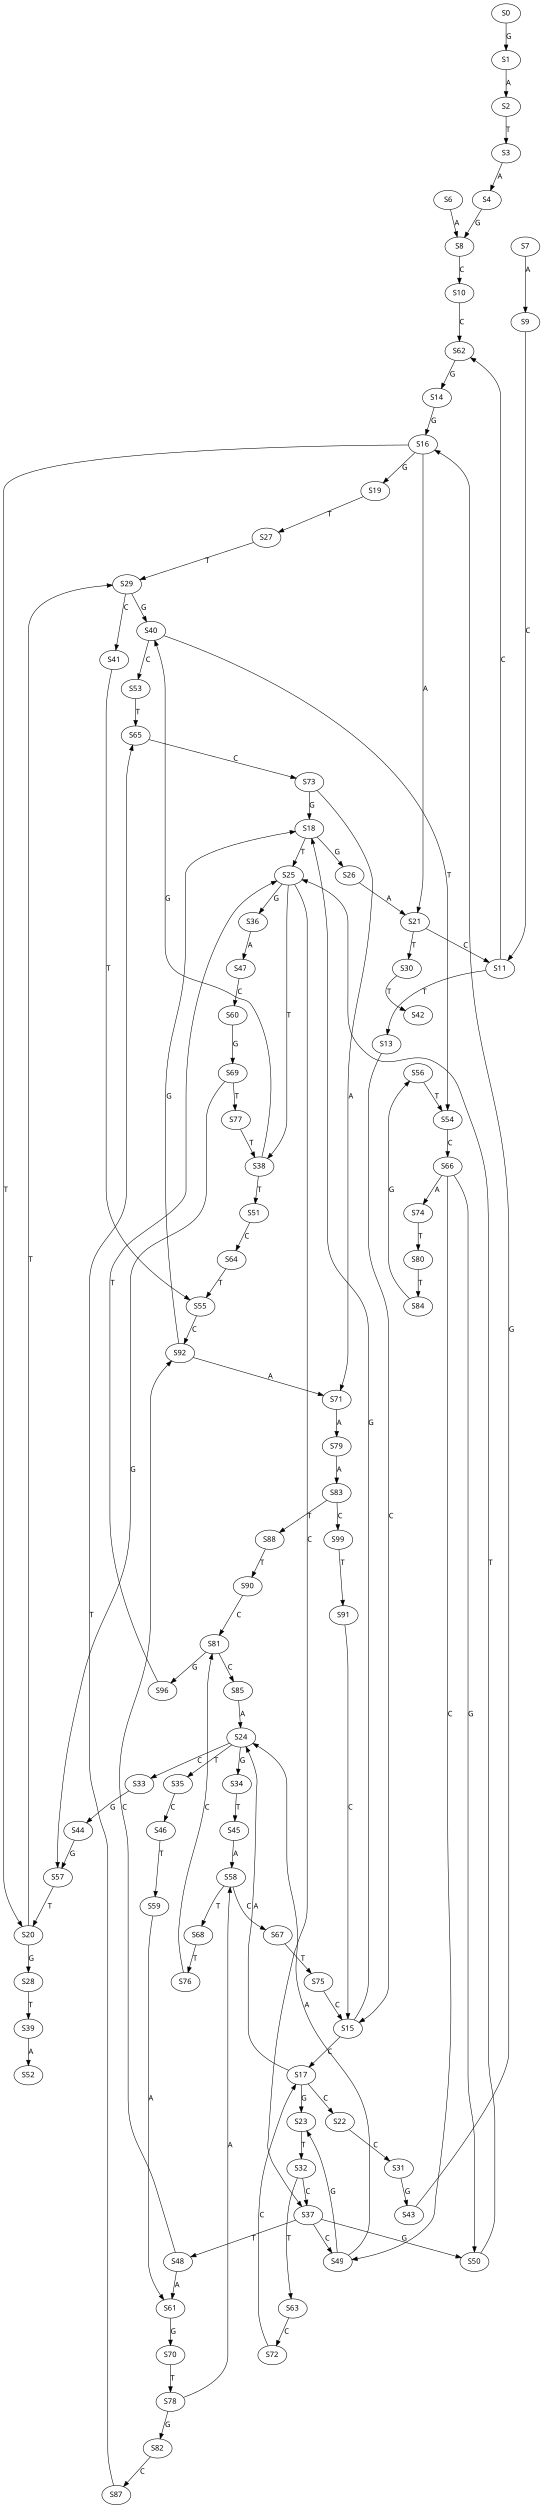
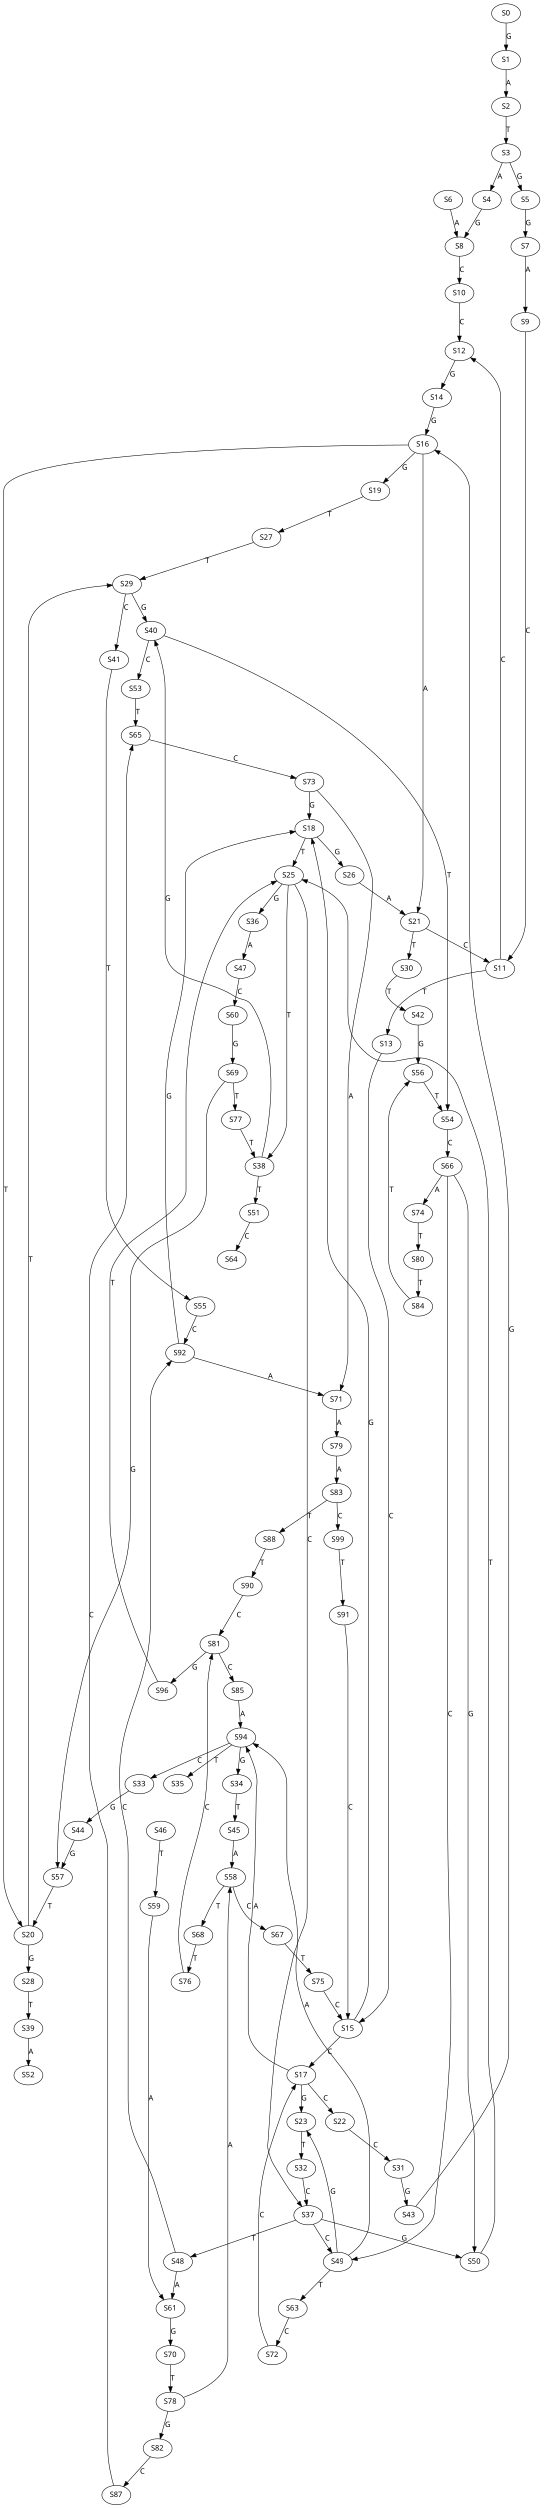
node "S5": added
node "S62": label "S62" -> "S12"
edge "S42" -> "S56": added, label "G"
edge "S84" -> "S56": label "G" -> "T"
edge "S64" -> "S55": removed, label "T"
edge "S87" -> "S65": label "T" -> "C"
node "S24": label "S24" -> "S94"
edge "S35" -> "S46": removed, label "C"
edge "S32" -> "S63": now "S49" -> "S63"
